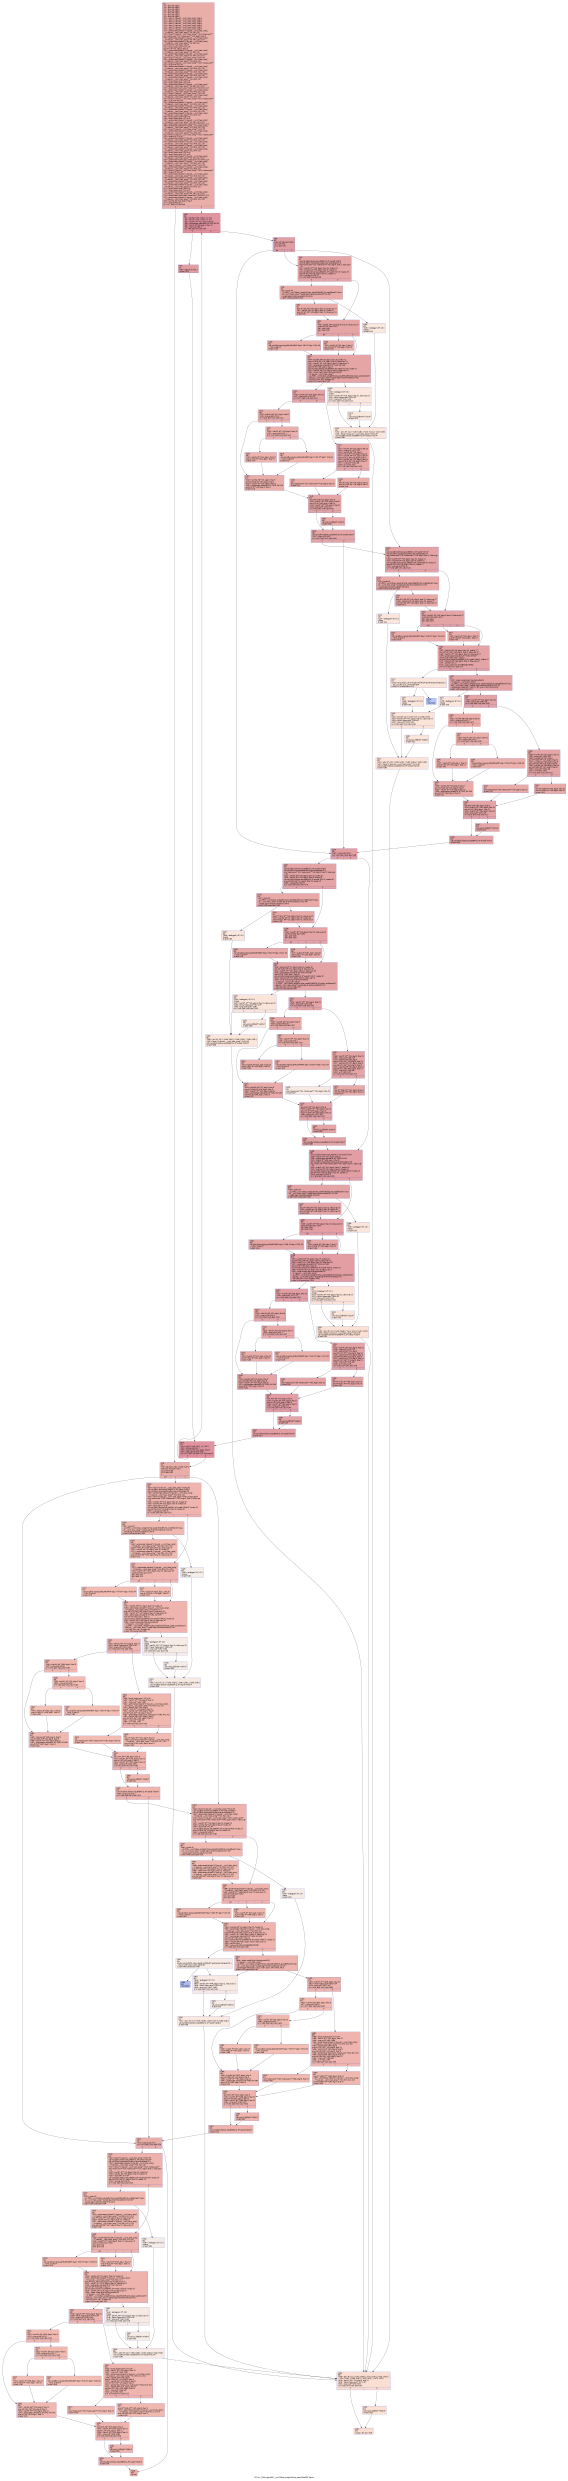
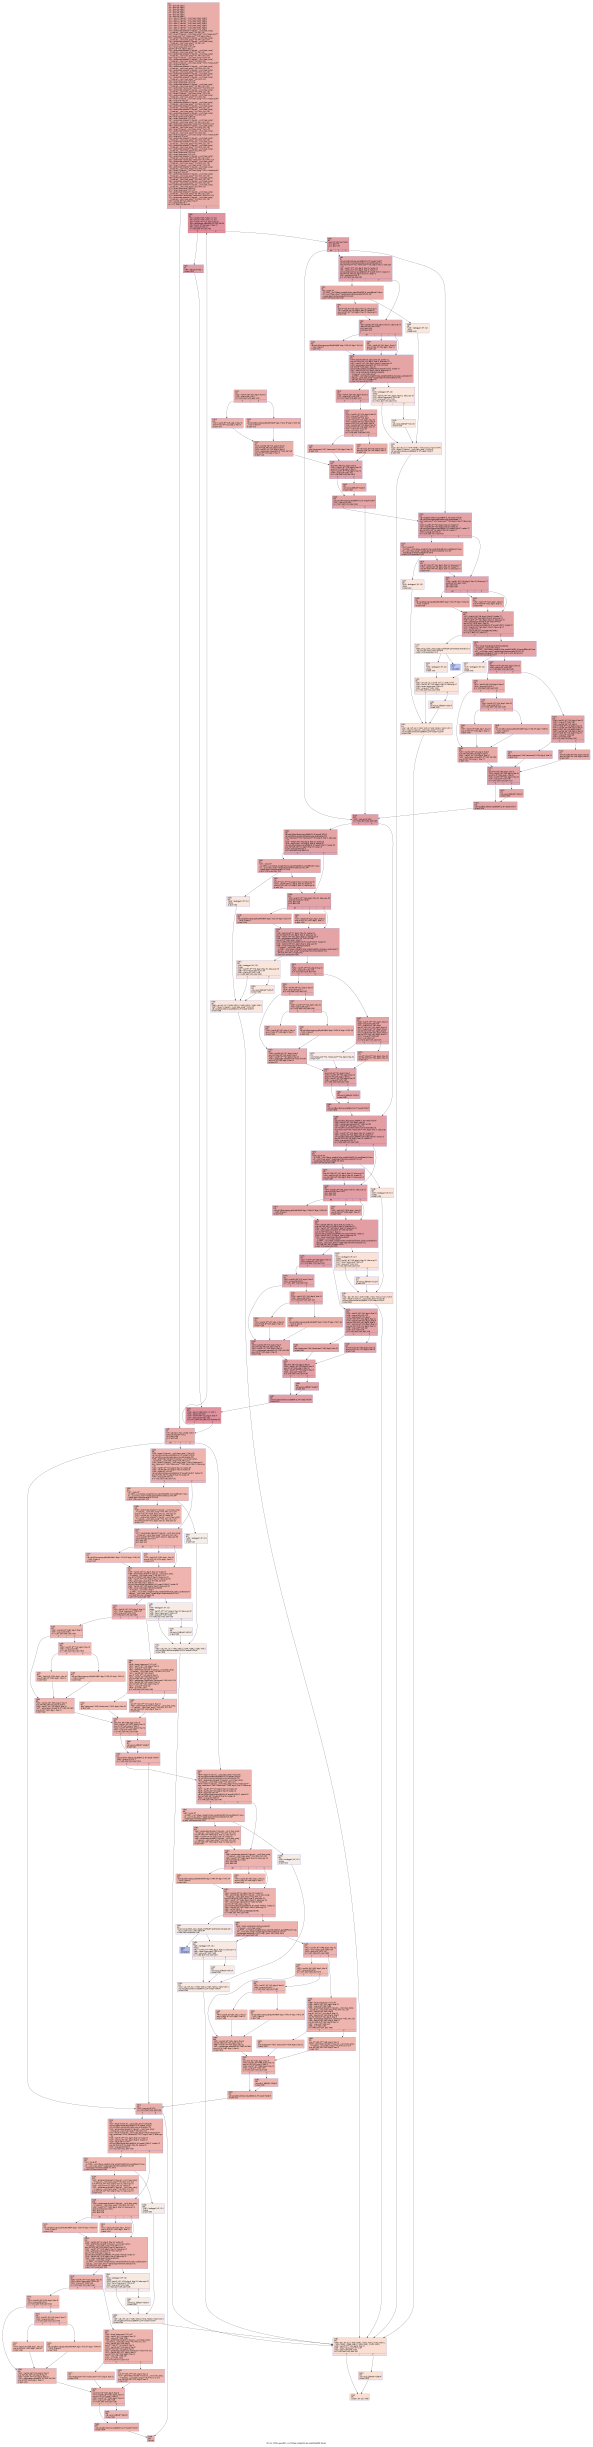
node "%118:": removed
